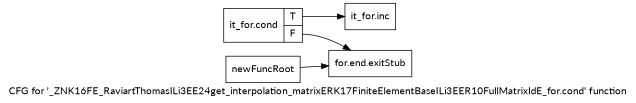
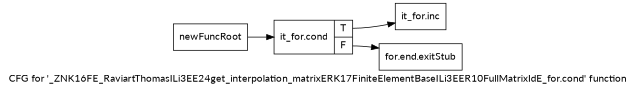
edge "newFuncRoot" -> "for.end.exitStub": now "newFuncRoot" -> "it_for.cond"
